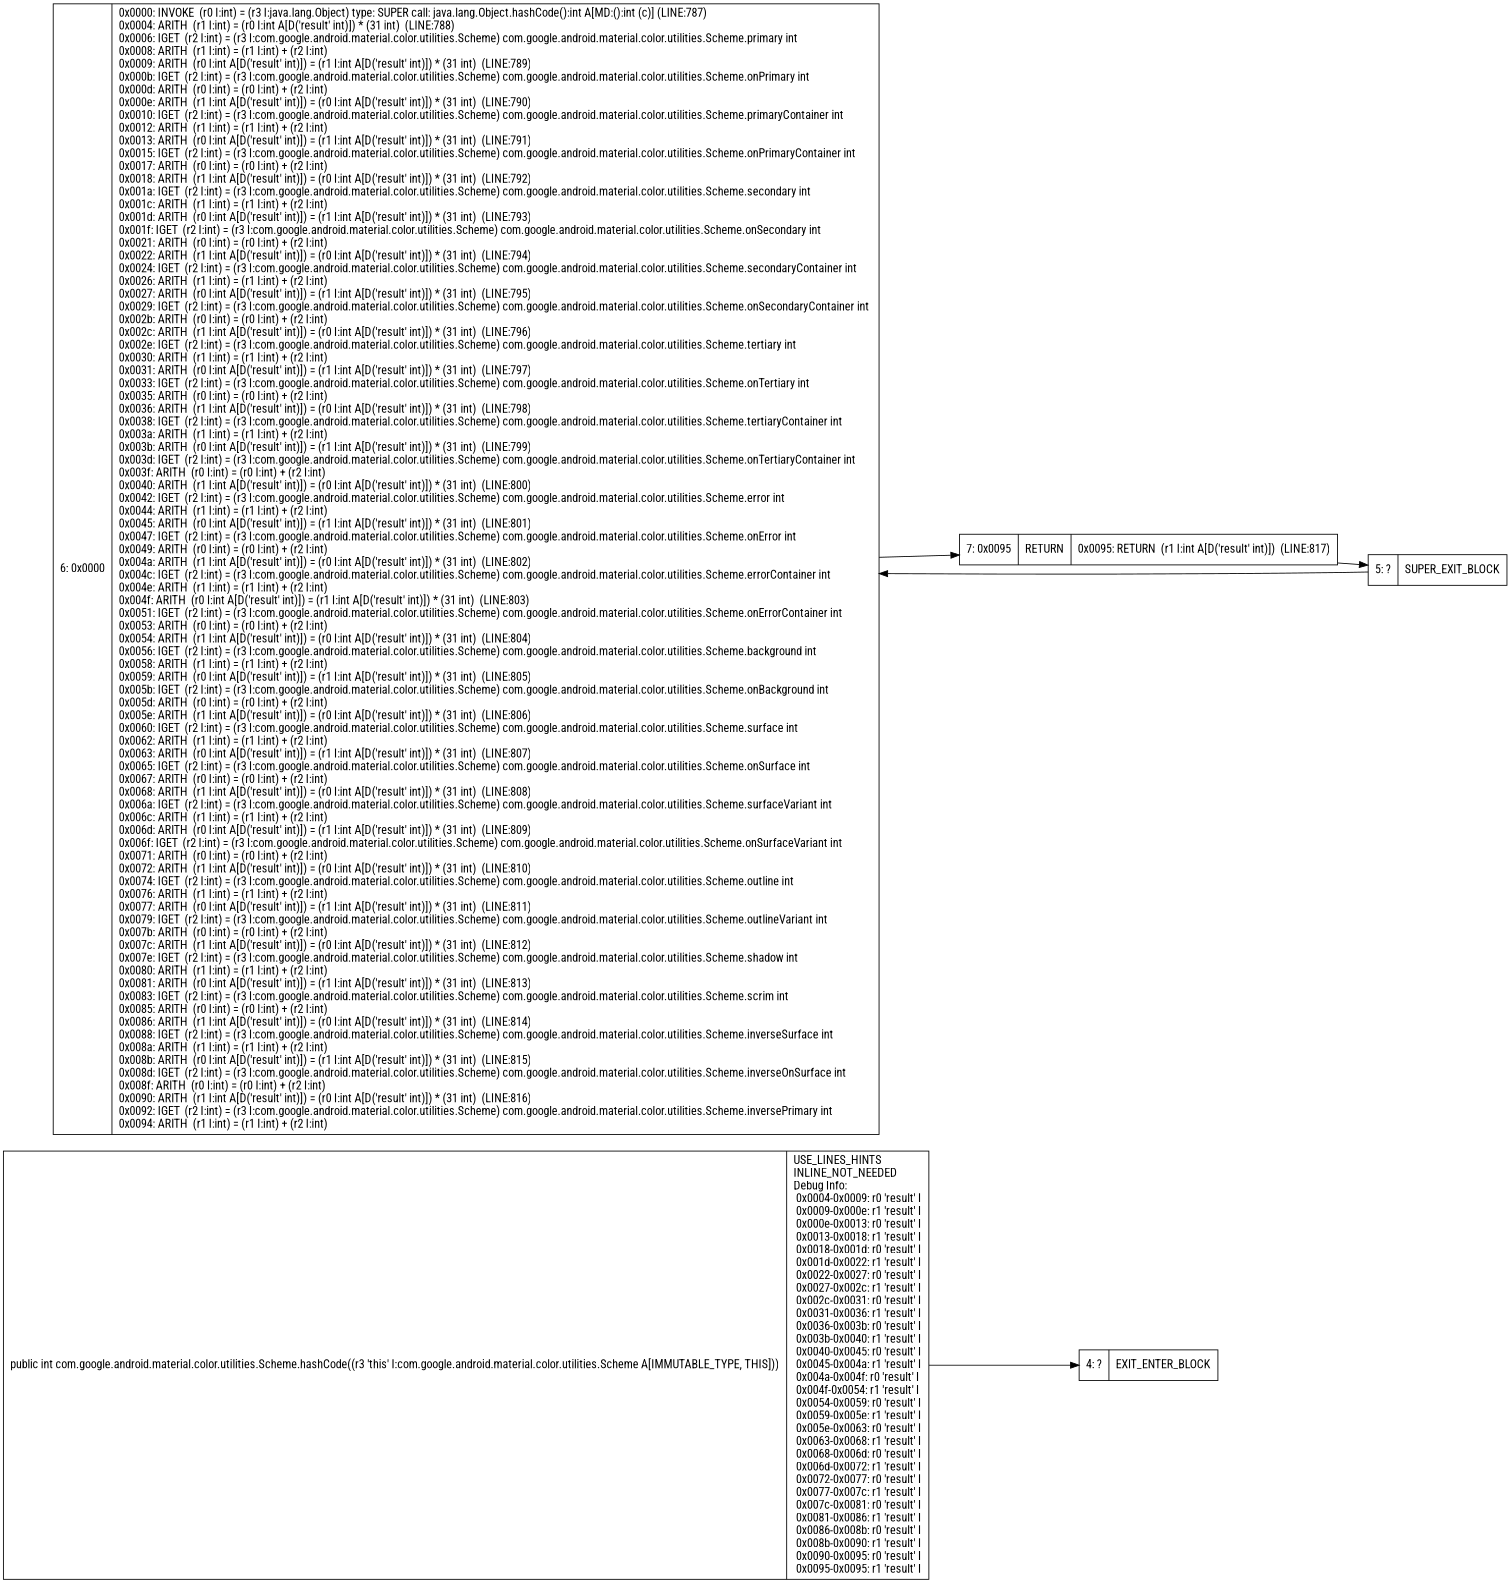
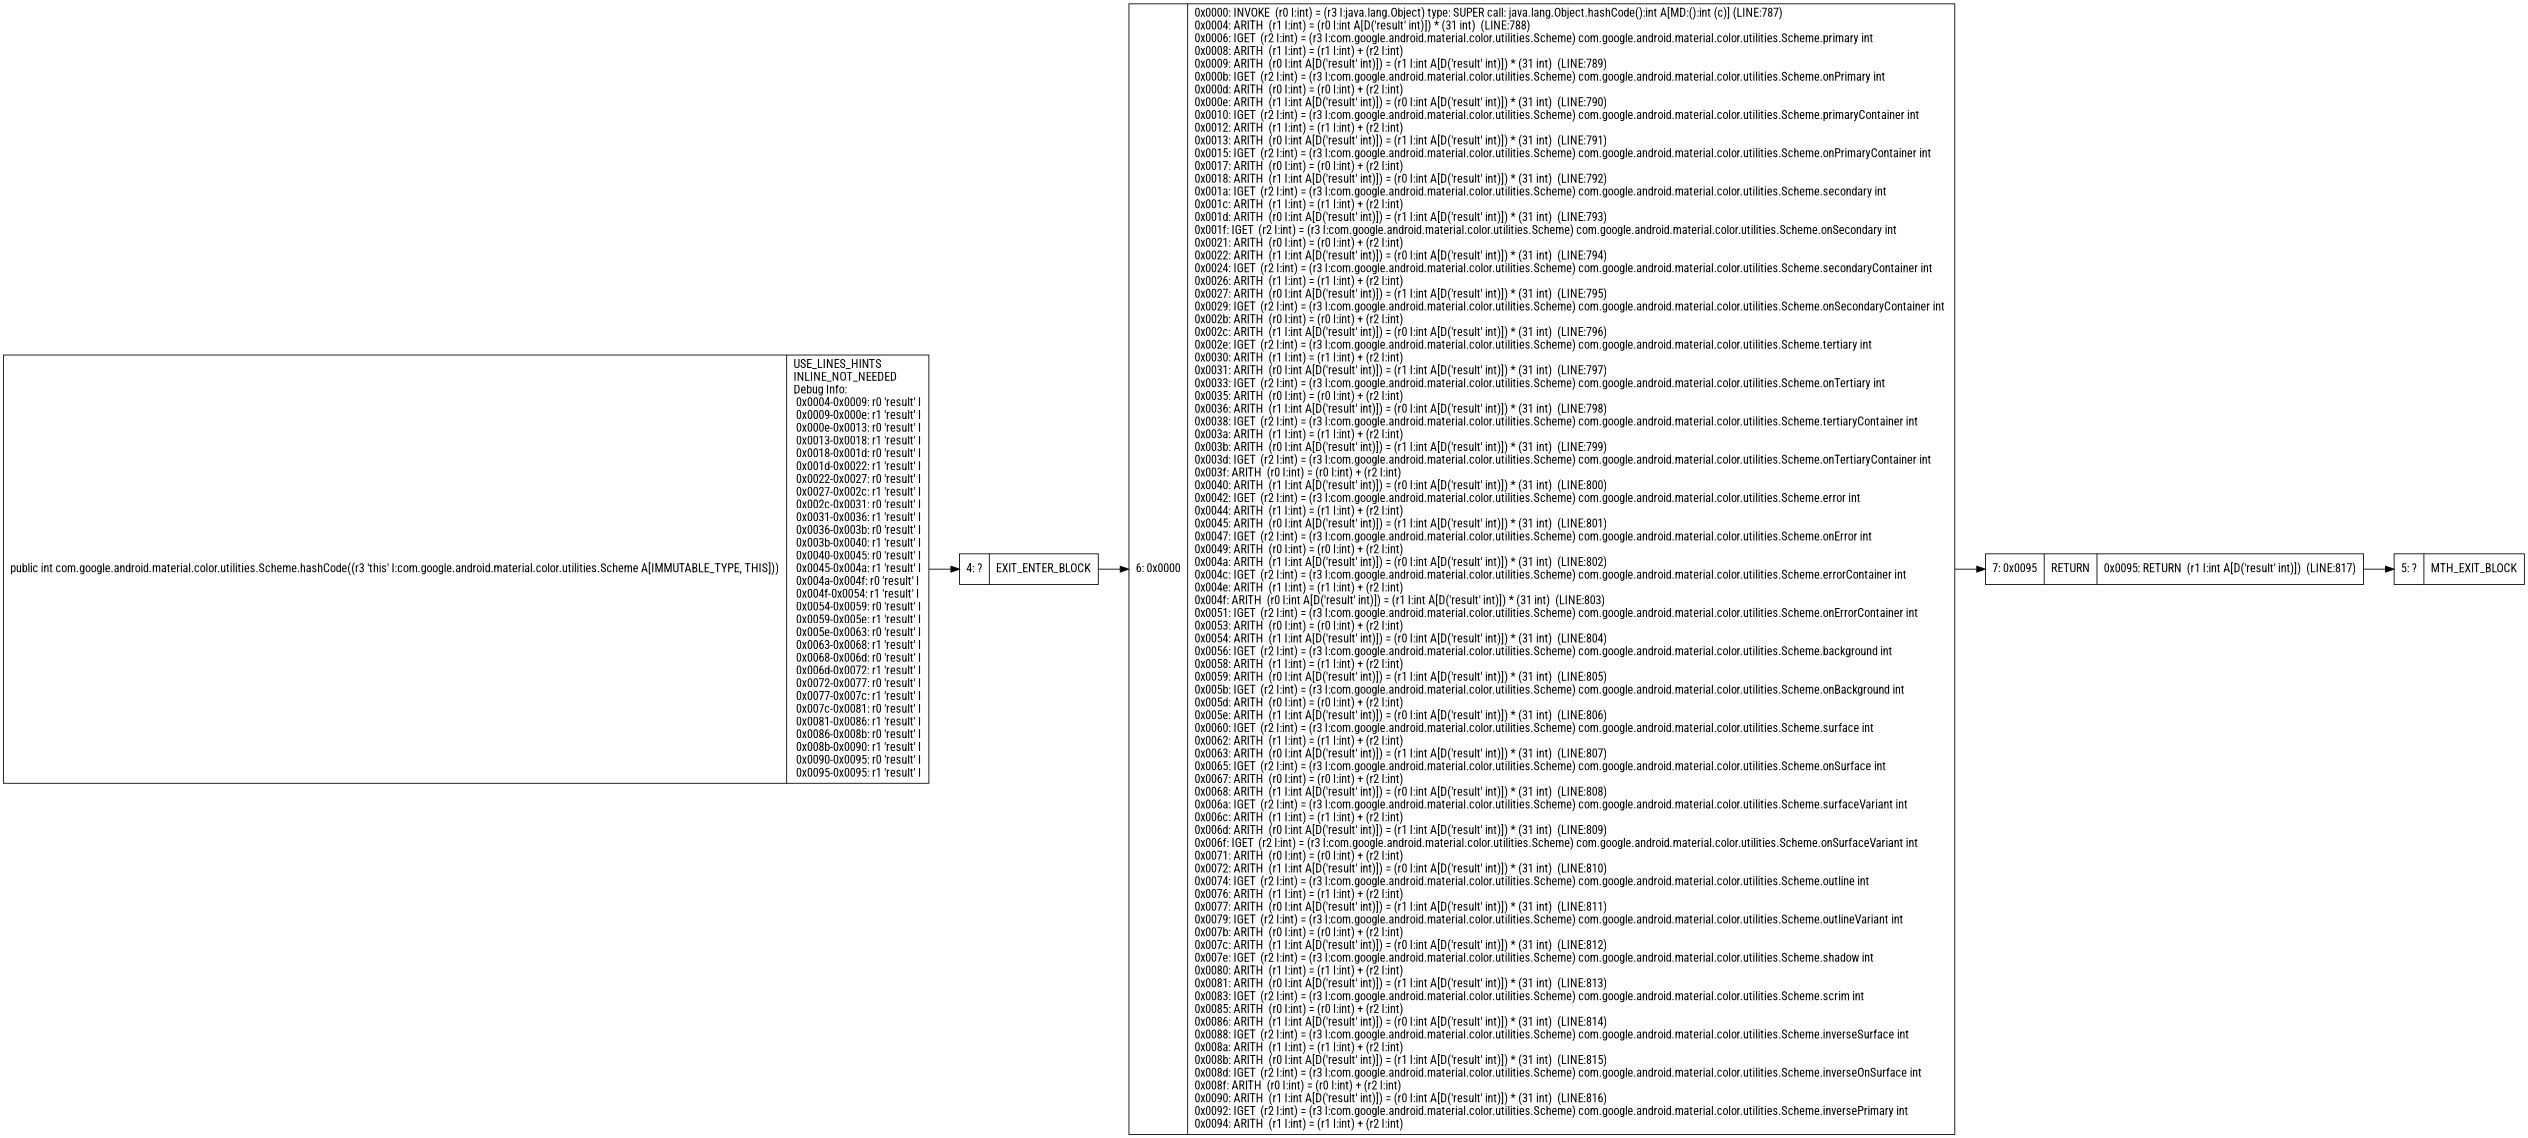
node "5: ?": text "SUPER_EXIT_BLOCK" -> "MTH_EXIT_BLOCK"
edge "5: ?" -> "6: 0x0000": now "4: ?" -> "6: 0x0000"
